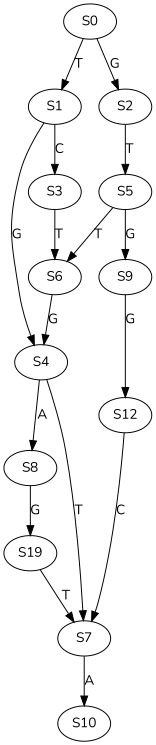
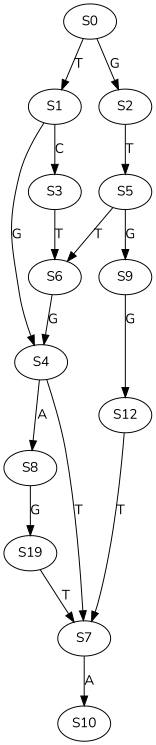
edge "S12" -> "S7": label "C" -> "T"
